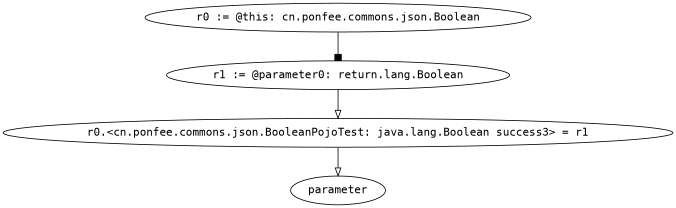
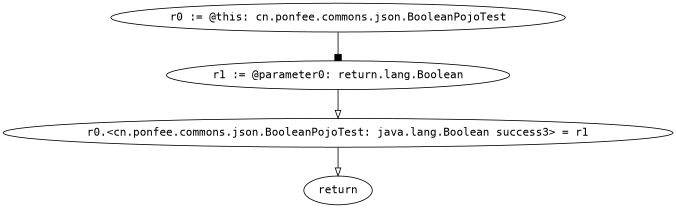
node "r0 := @this: cn.ponfee.commons.json.Boolean": label "r0 := @this: cn.ponfee.commons.json.Boolean" -> "r0 := @this: cn.ponfee.commons.json.BooleanPojoTest"
node "parameter": label "parameter" -> "return"
